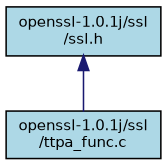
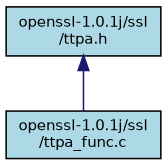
node "openssl-1.0.1j/ssl /ssl.h": label "openssl-1.0.1j/ssl /ssl.h" -> "openssl-1.0.1j/ssl /ttpa.h"
